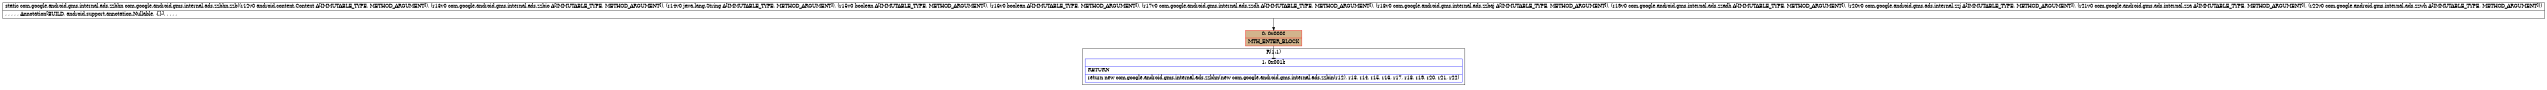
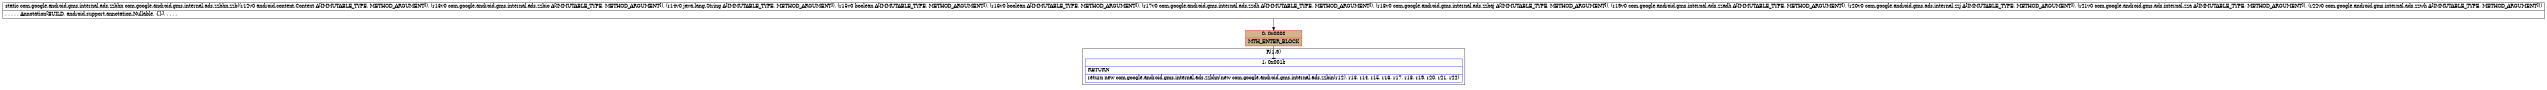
cluster "R(1:1)": label "R(1:1)" -> "R(1:9)"
